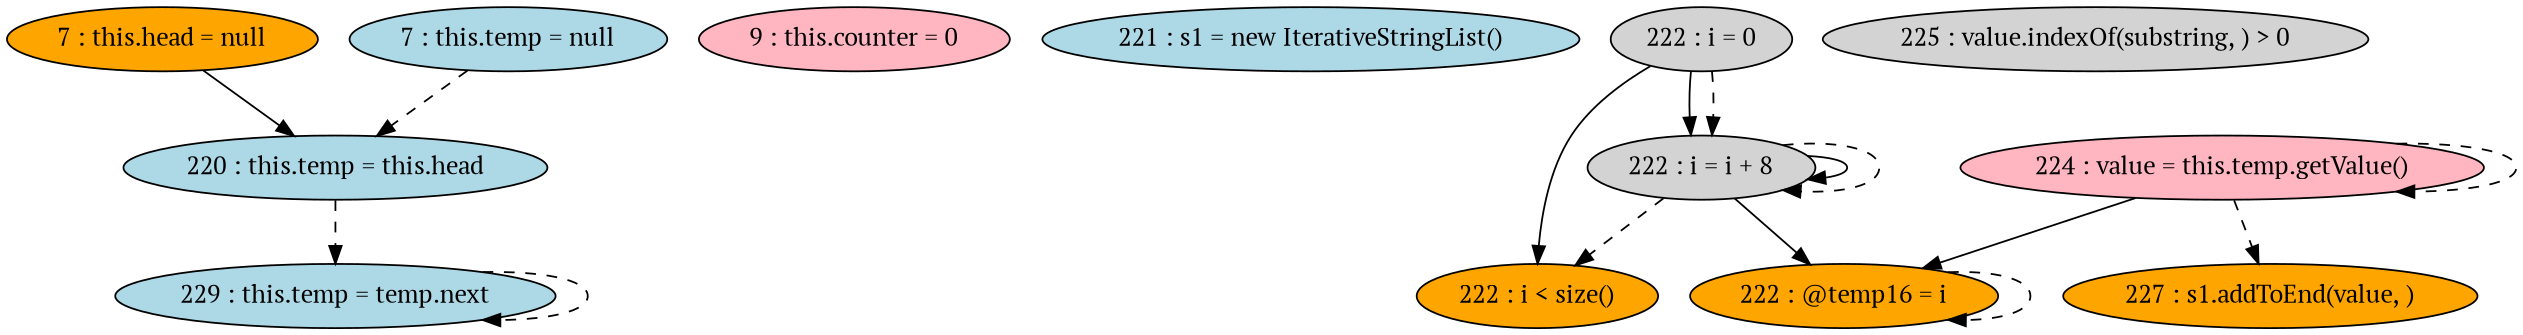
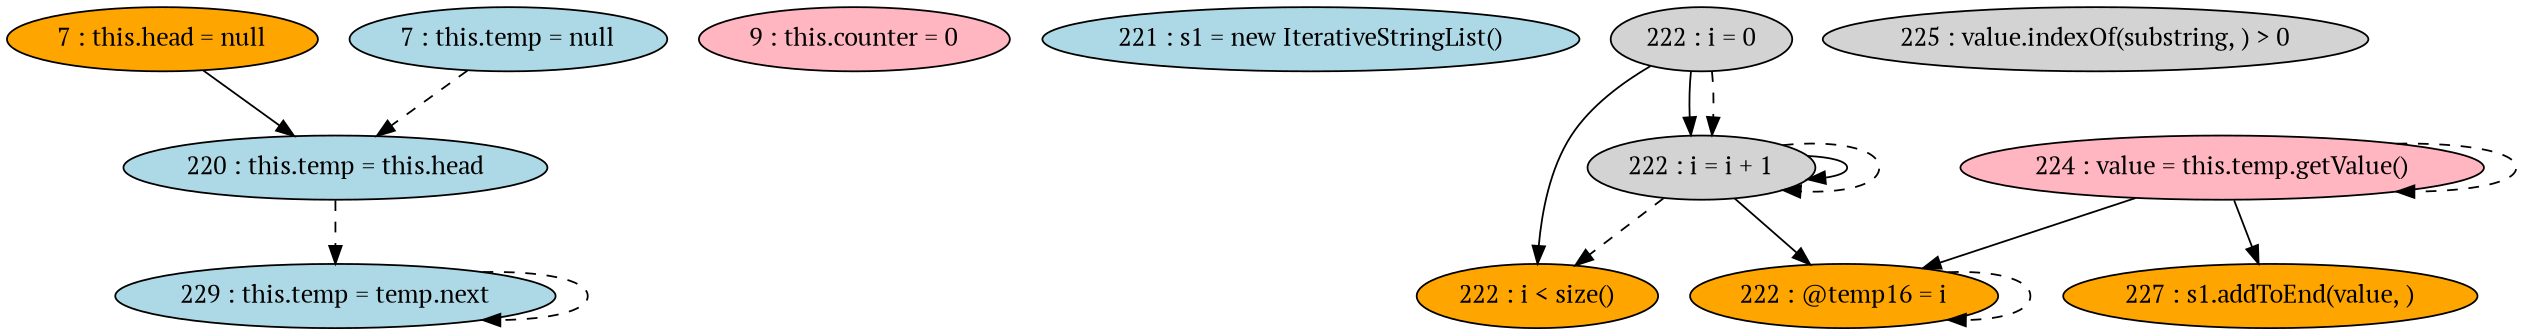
node "222 : i = i + 8": label "222 : i = i + 8" -> "222 : i = i + 1"
edge "224 : value = this.temp.getValue()" -> "227 : s1.addToEnd(value, )": style dashed -> solid
